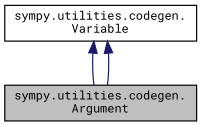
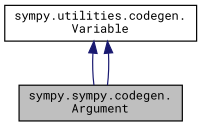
node "sympy.utilities.codegen. Argument": label "sympy.utilities.codegen. Argument" -> "sympy.sympy.codegen. Argument"
